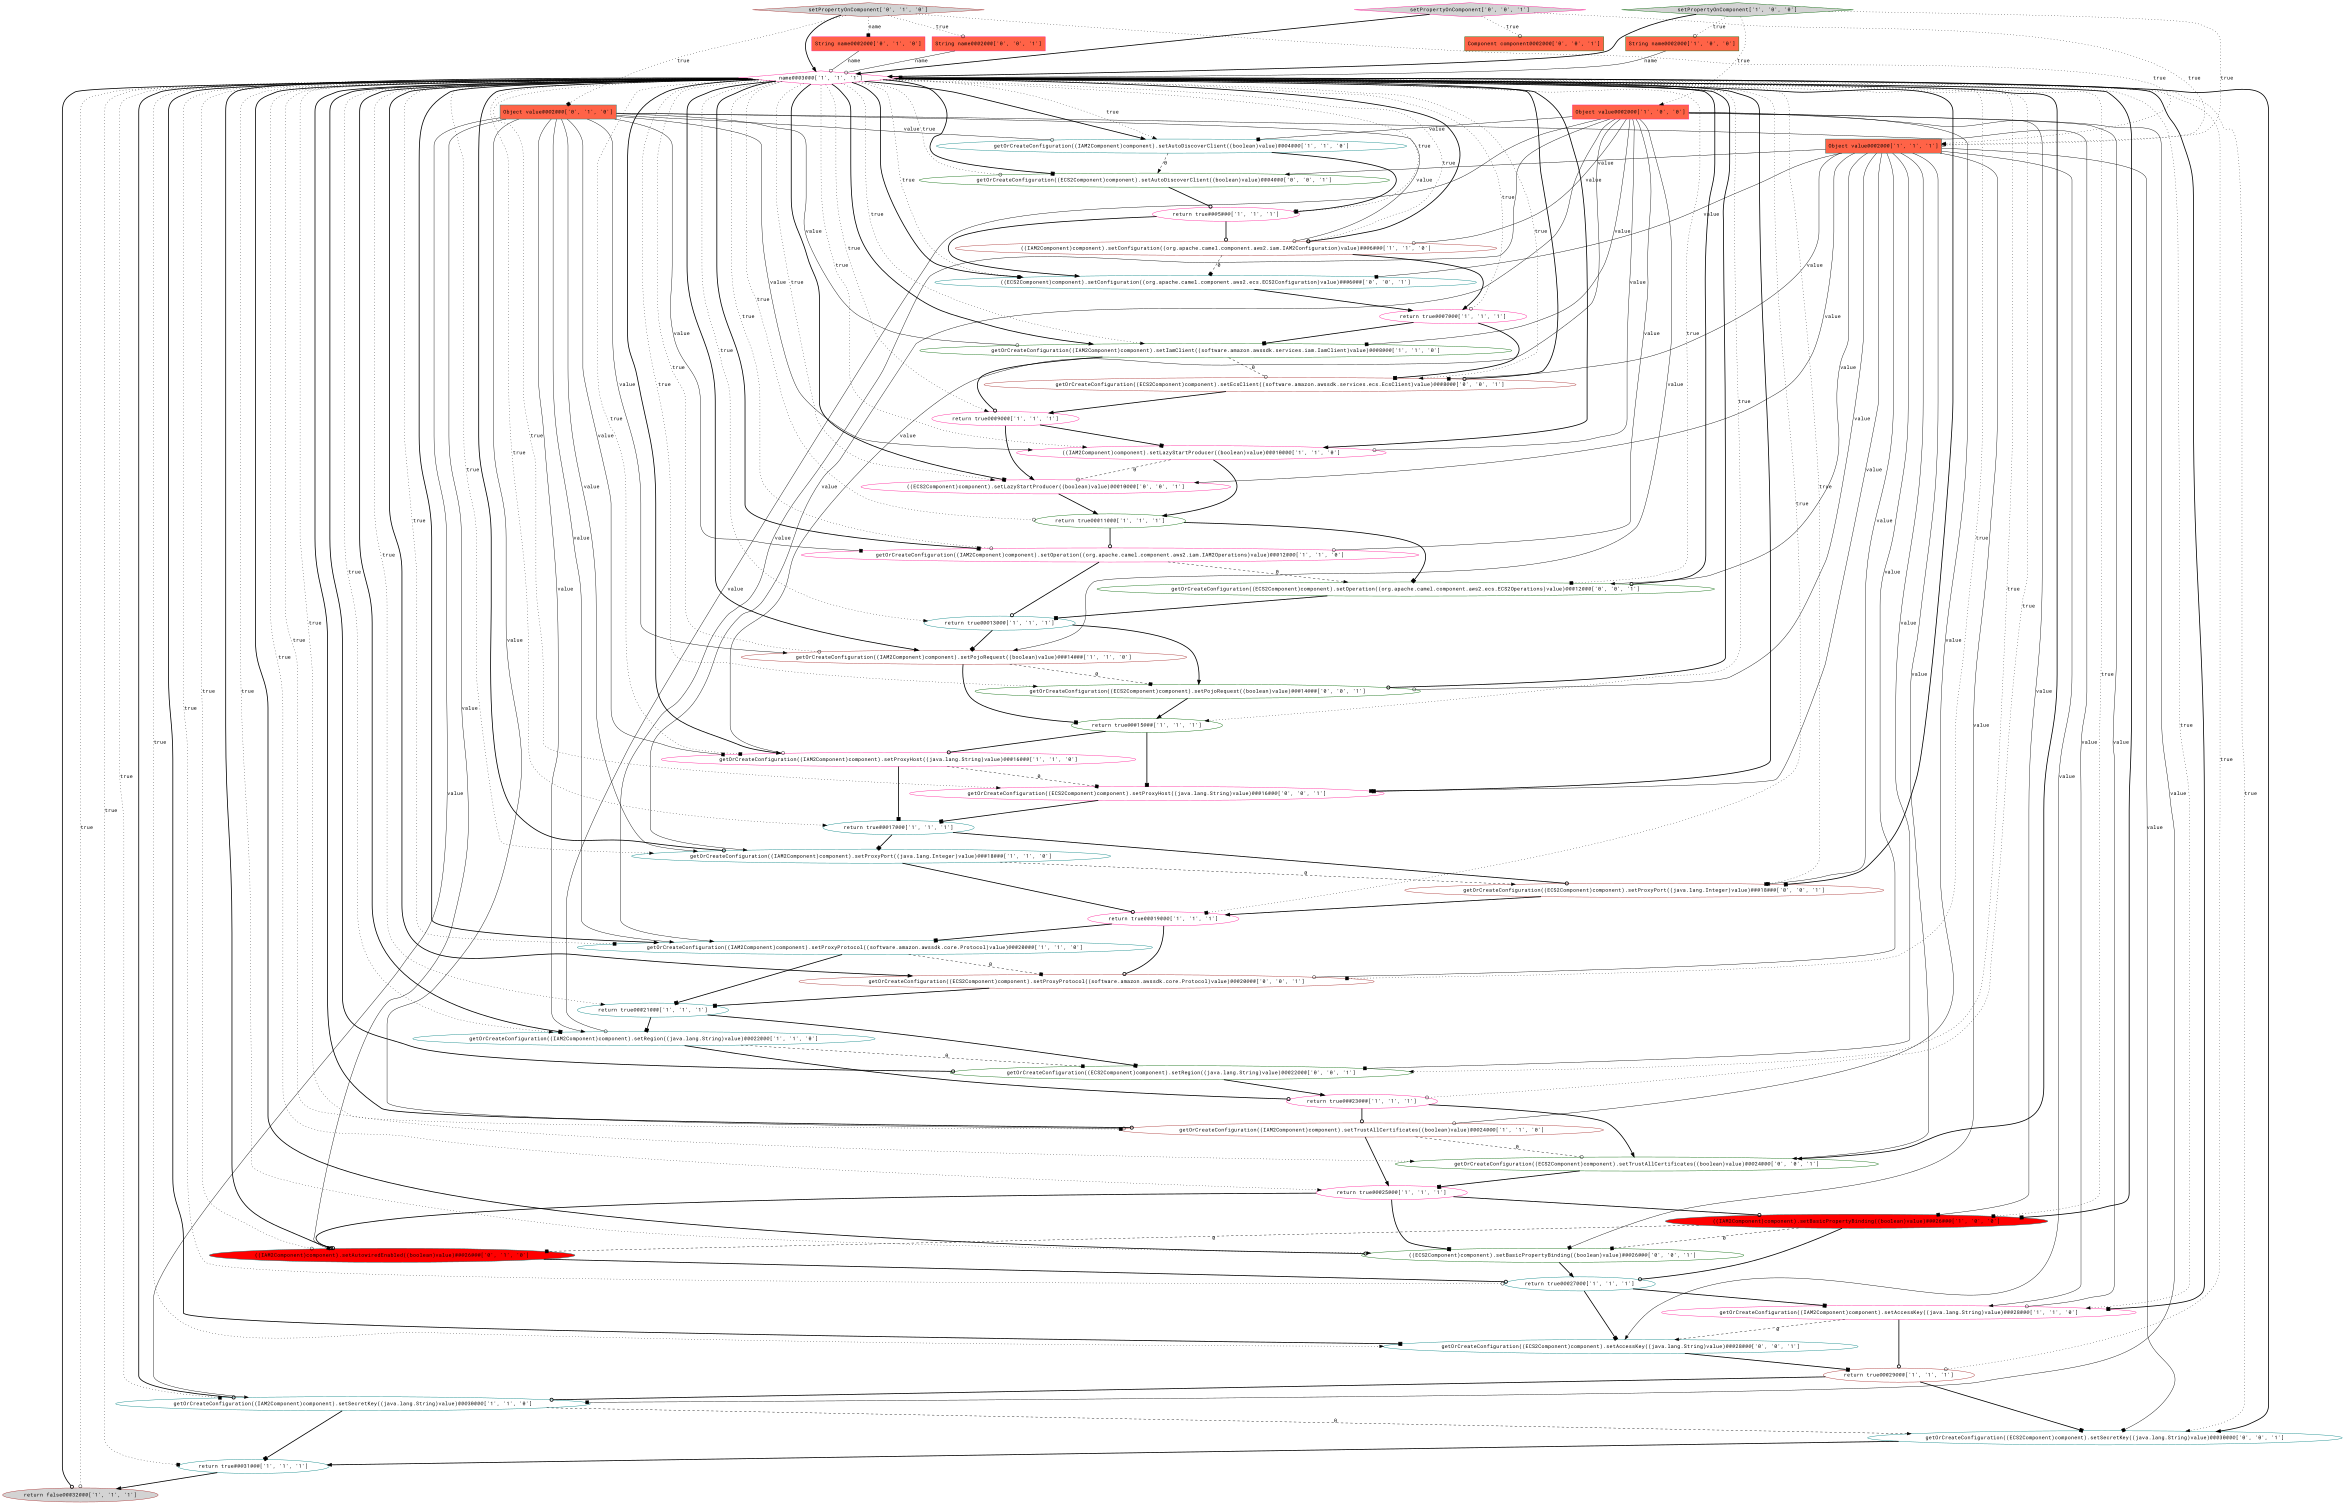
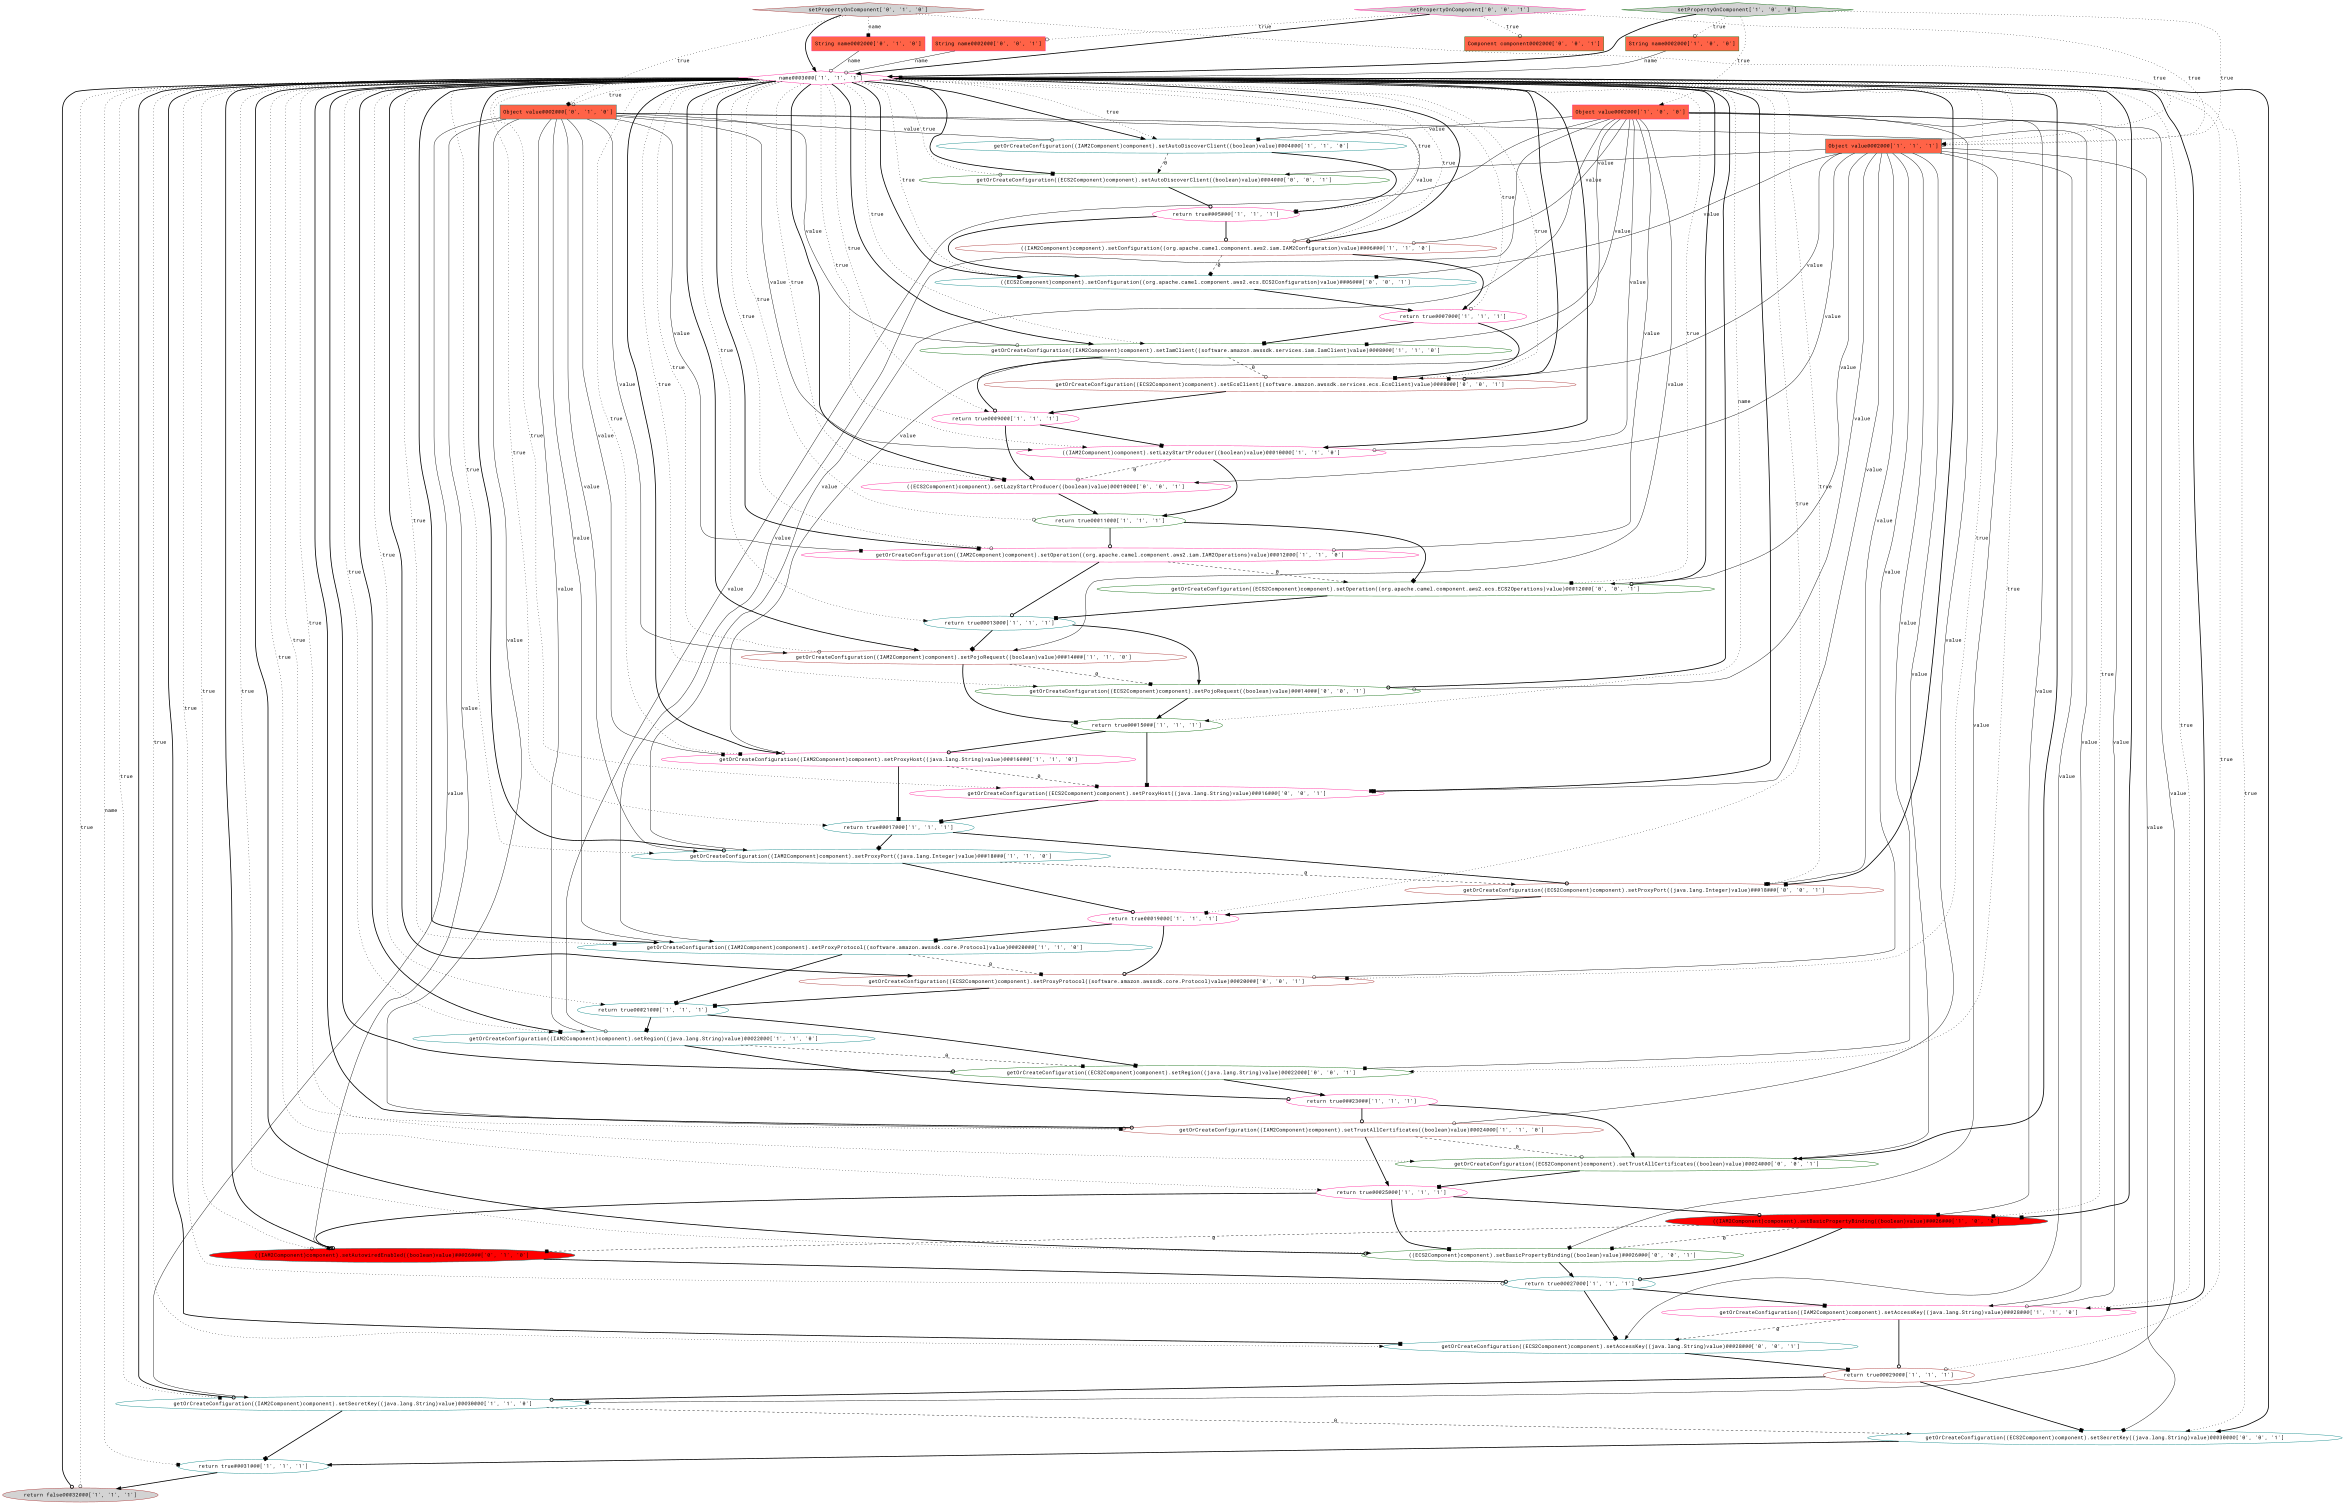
edge "setPropertyOnComponent['0', '1', '0']" -> "String name@@@2@@@['0', '0', '1']": now "setPropertyOnComponent['0', '0', '1']" -> "String name@@@2@@@['0', '0', '1']"
edge "name@@@3@@@['1', '1', '1']" -> "return true@@@23@@@['1', '1', '1']": now "name@@@3@@@['1', '1', '1']" -> "Object value@@@2@@@['0', '1', '0']"
edge "name@@@3@@@['1', '1', '1']" -> "return true@@@15@@@['1', '1', '1']": label "true" -> "name"
edge "name@@@3@@@['1', '1', '1']" -> "return true@@@31@@@['1', '1', '1']": label "true" -> "name"
